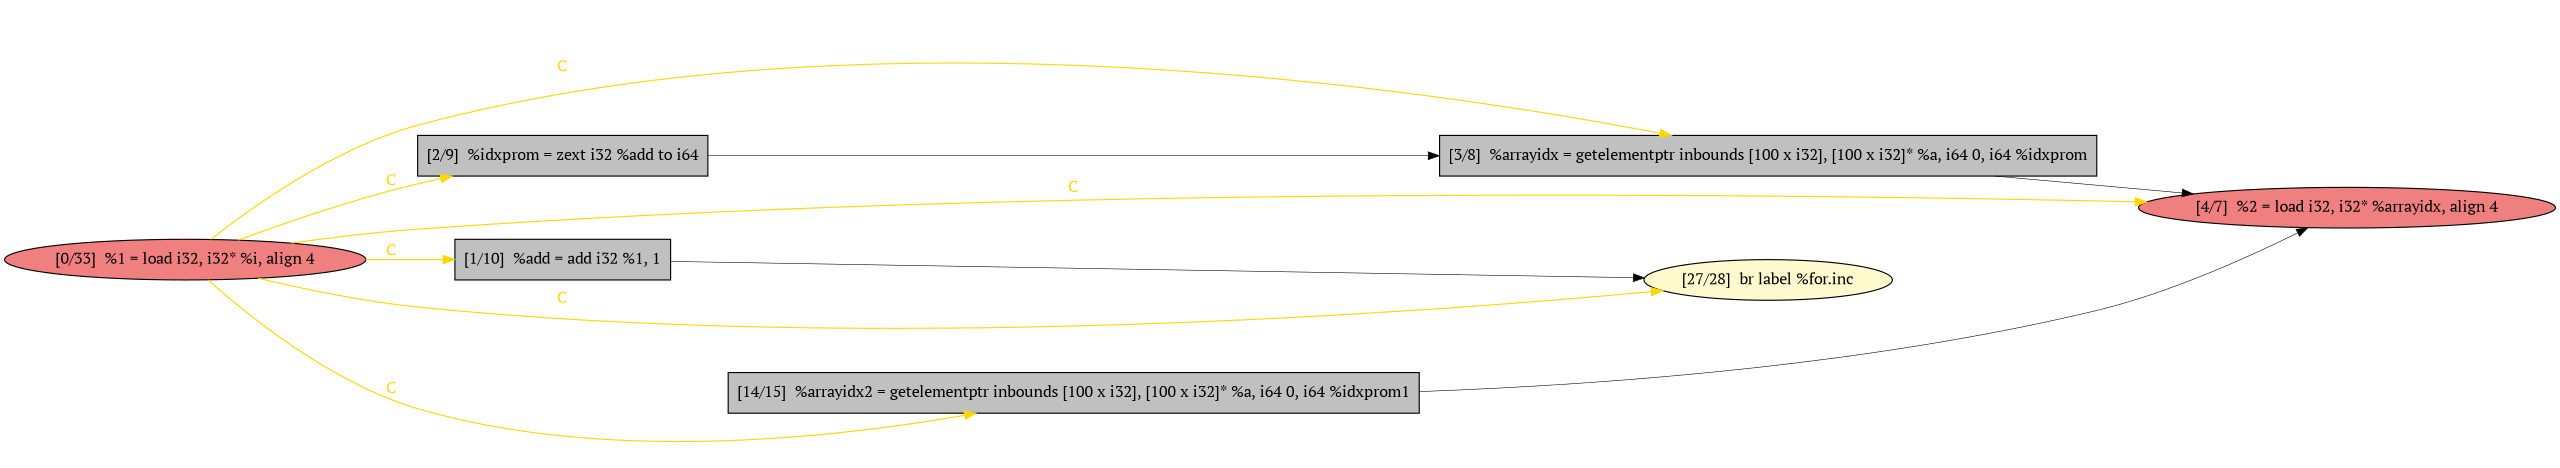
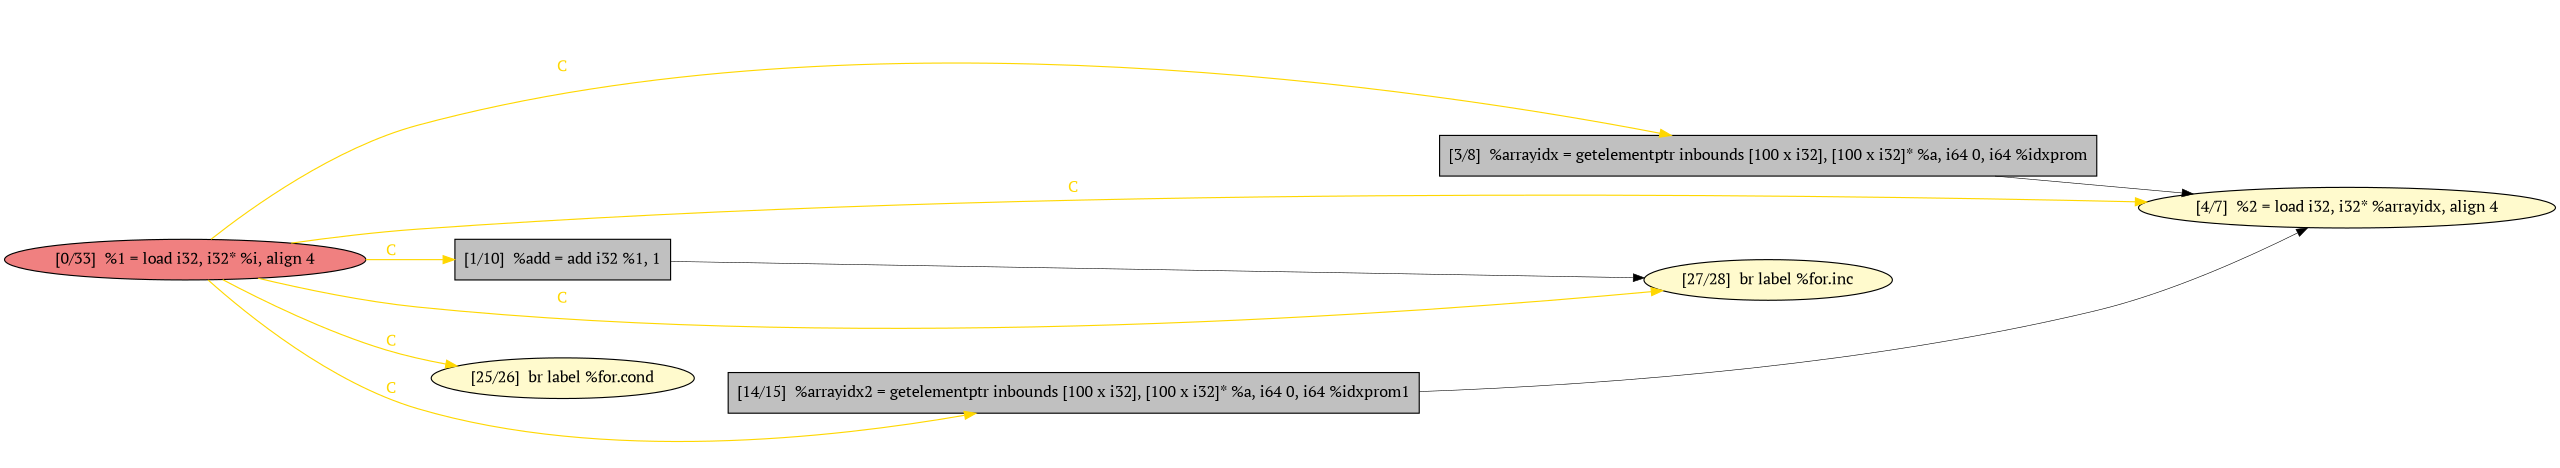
node "[2/9]  %idxprom = zext i32 %add to i64": removed
node "[4/7]  %2 = load i32, i32* %arrayidx, align 4": fillcolor lightcoral -> lemonchiffon
node "[25/26]  br label %for.cond": added
